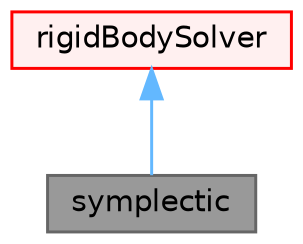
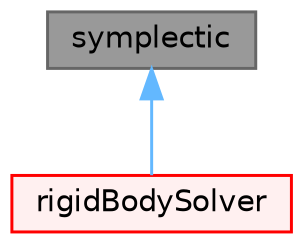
edge "symplectic" -> "rigidBodySolver": reversed
